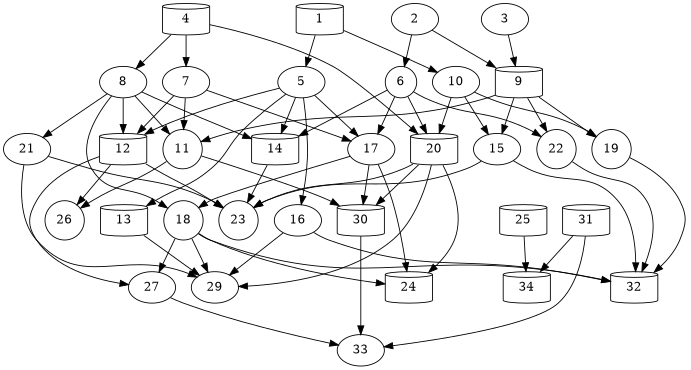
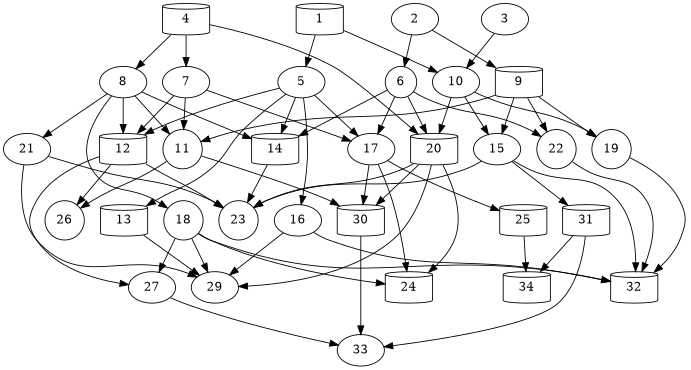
edge "3" -> "9": now "3" -> "10"
edge "17" -> "18": now "17" -> "25"
edge "15" -> "31": added
